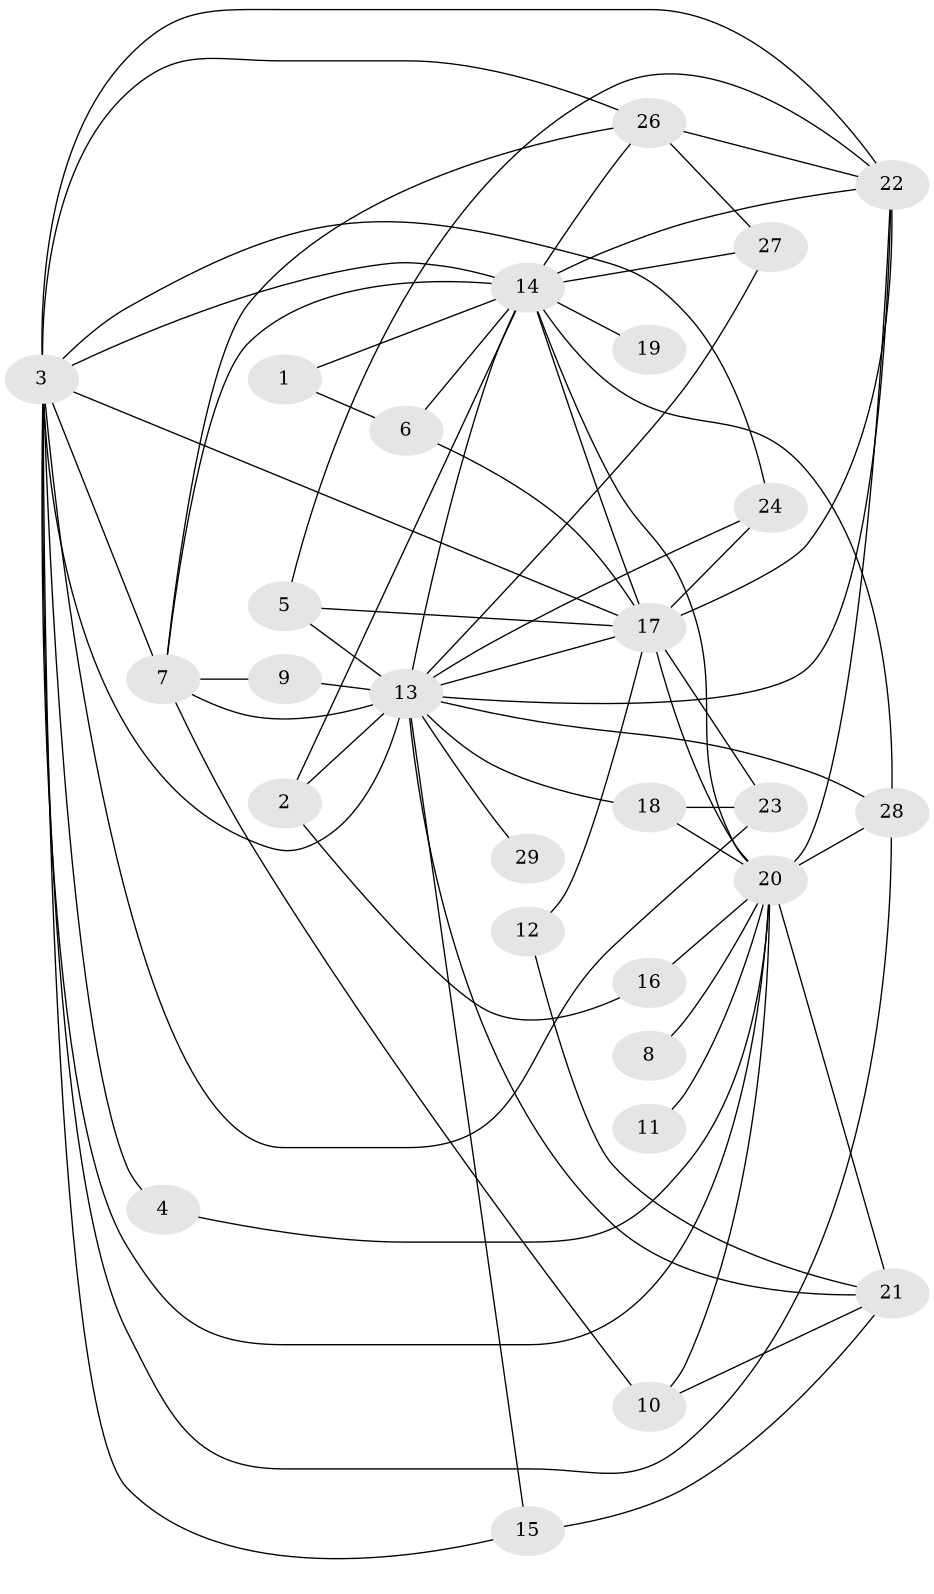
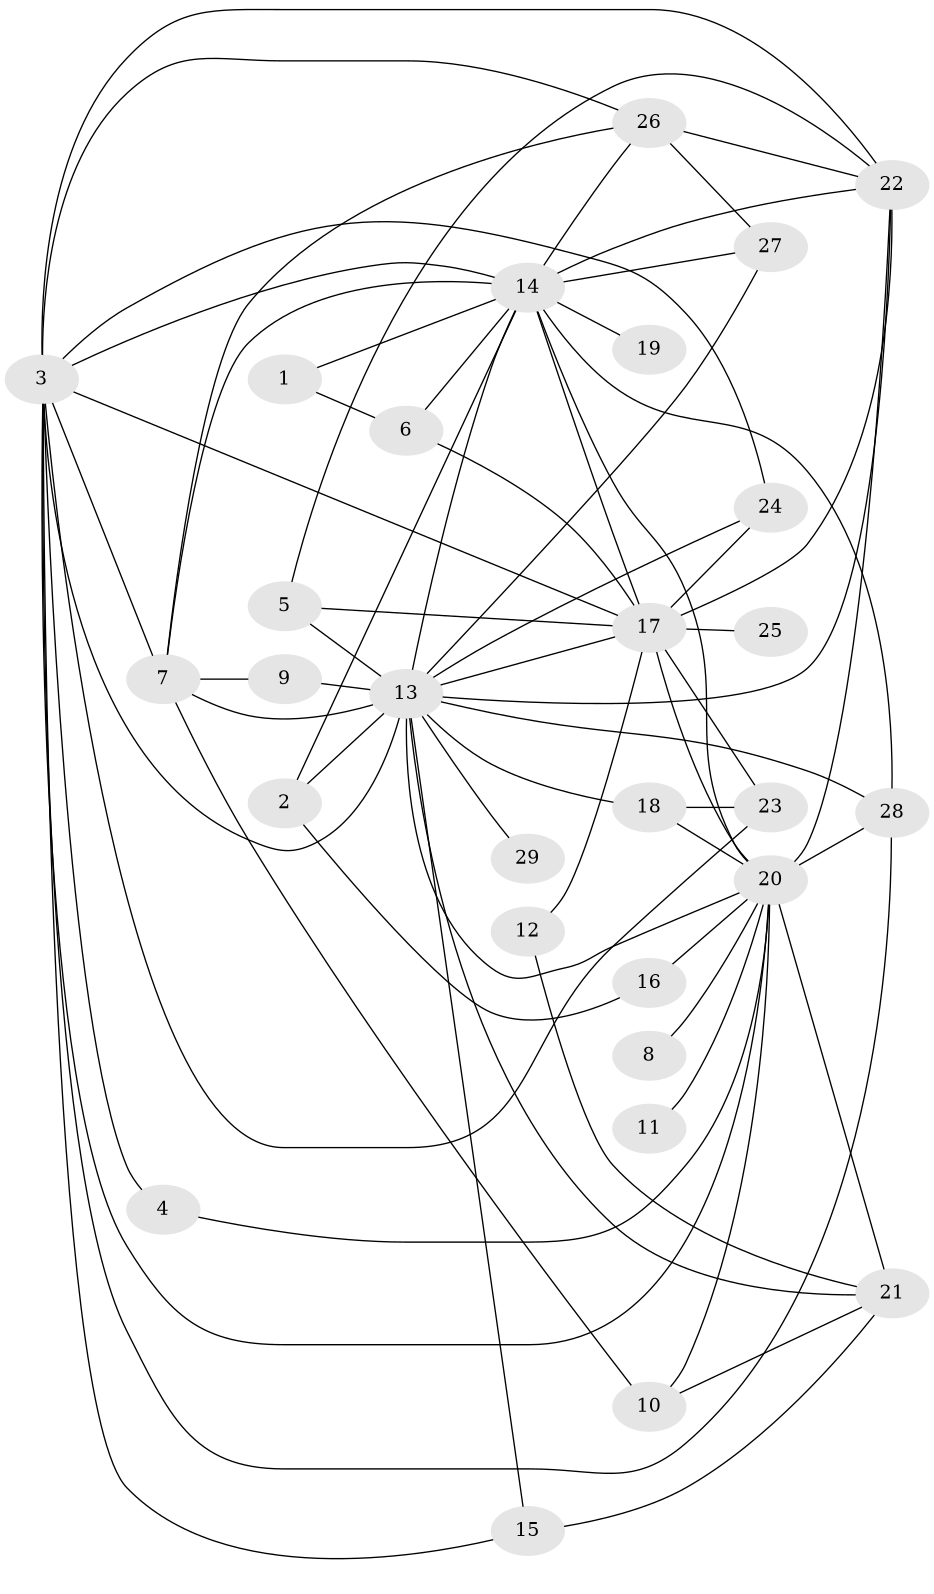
node "25": added
edge "13" -- "20": added
